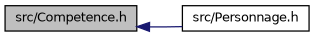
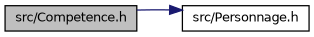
edge "src/Personnage.h" -> "src/Competence.h": reversed
